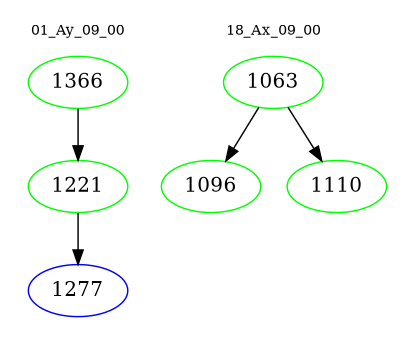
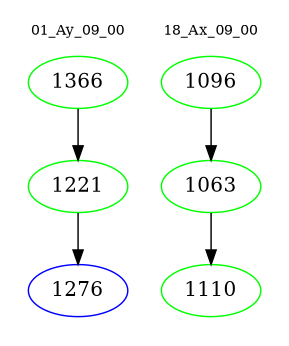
edge "1063" -> "1096": reversed
node "1277": label "1277" -> "1276"
